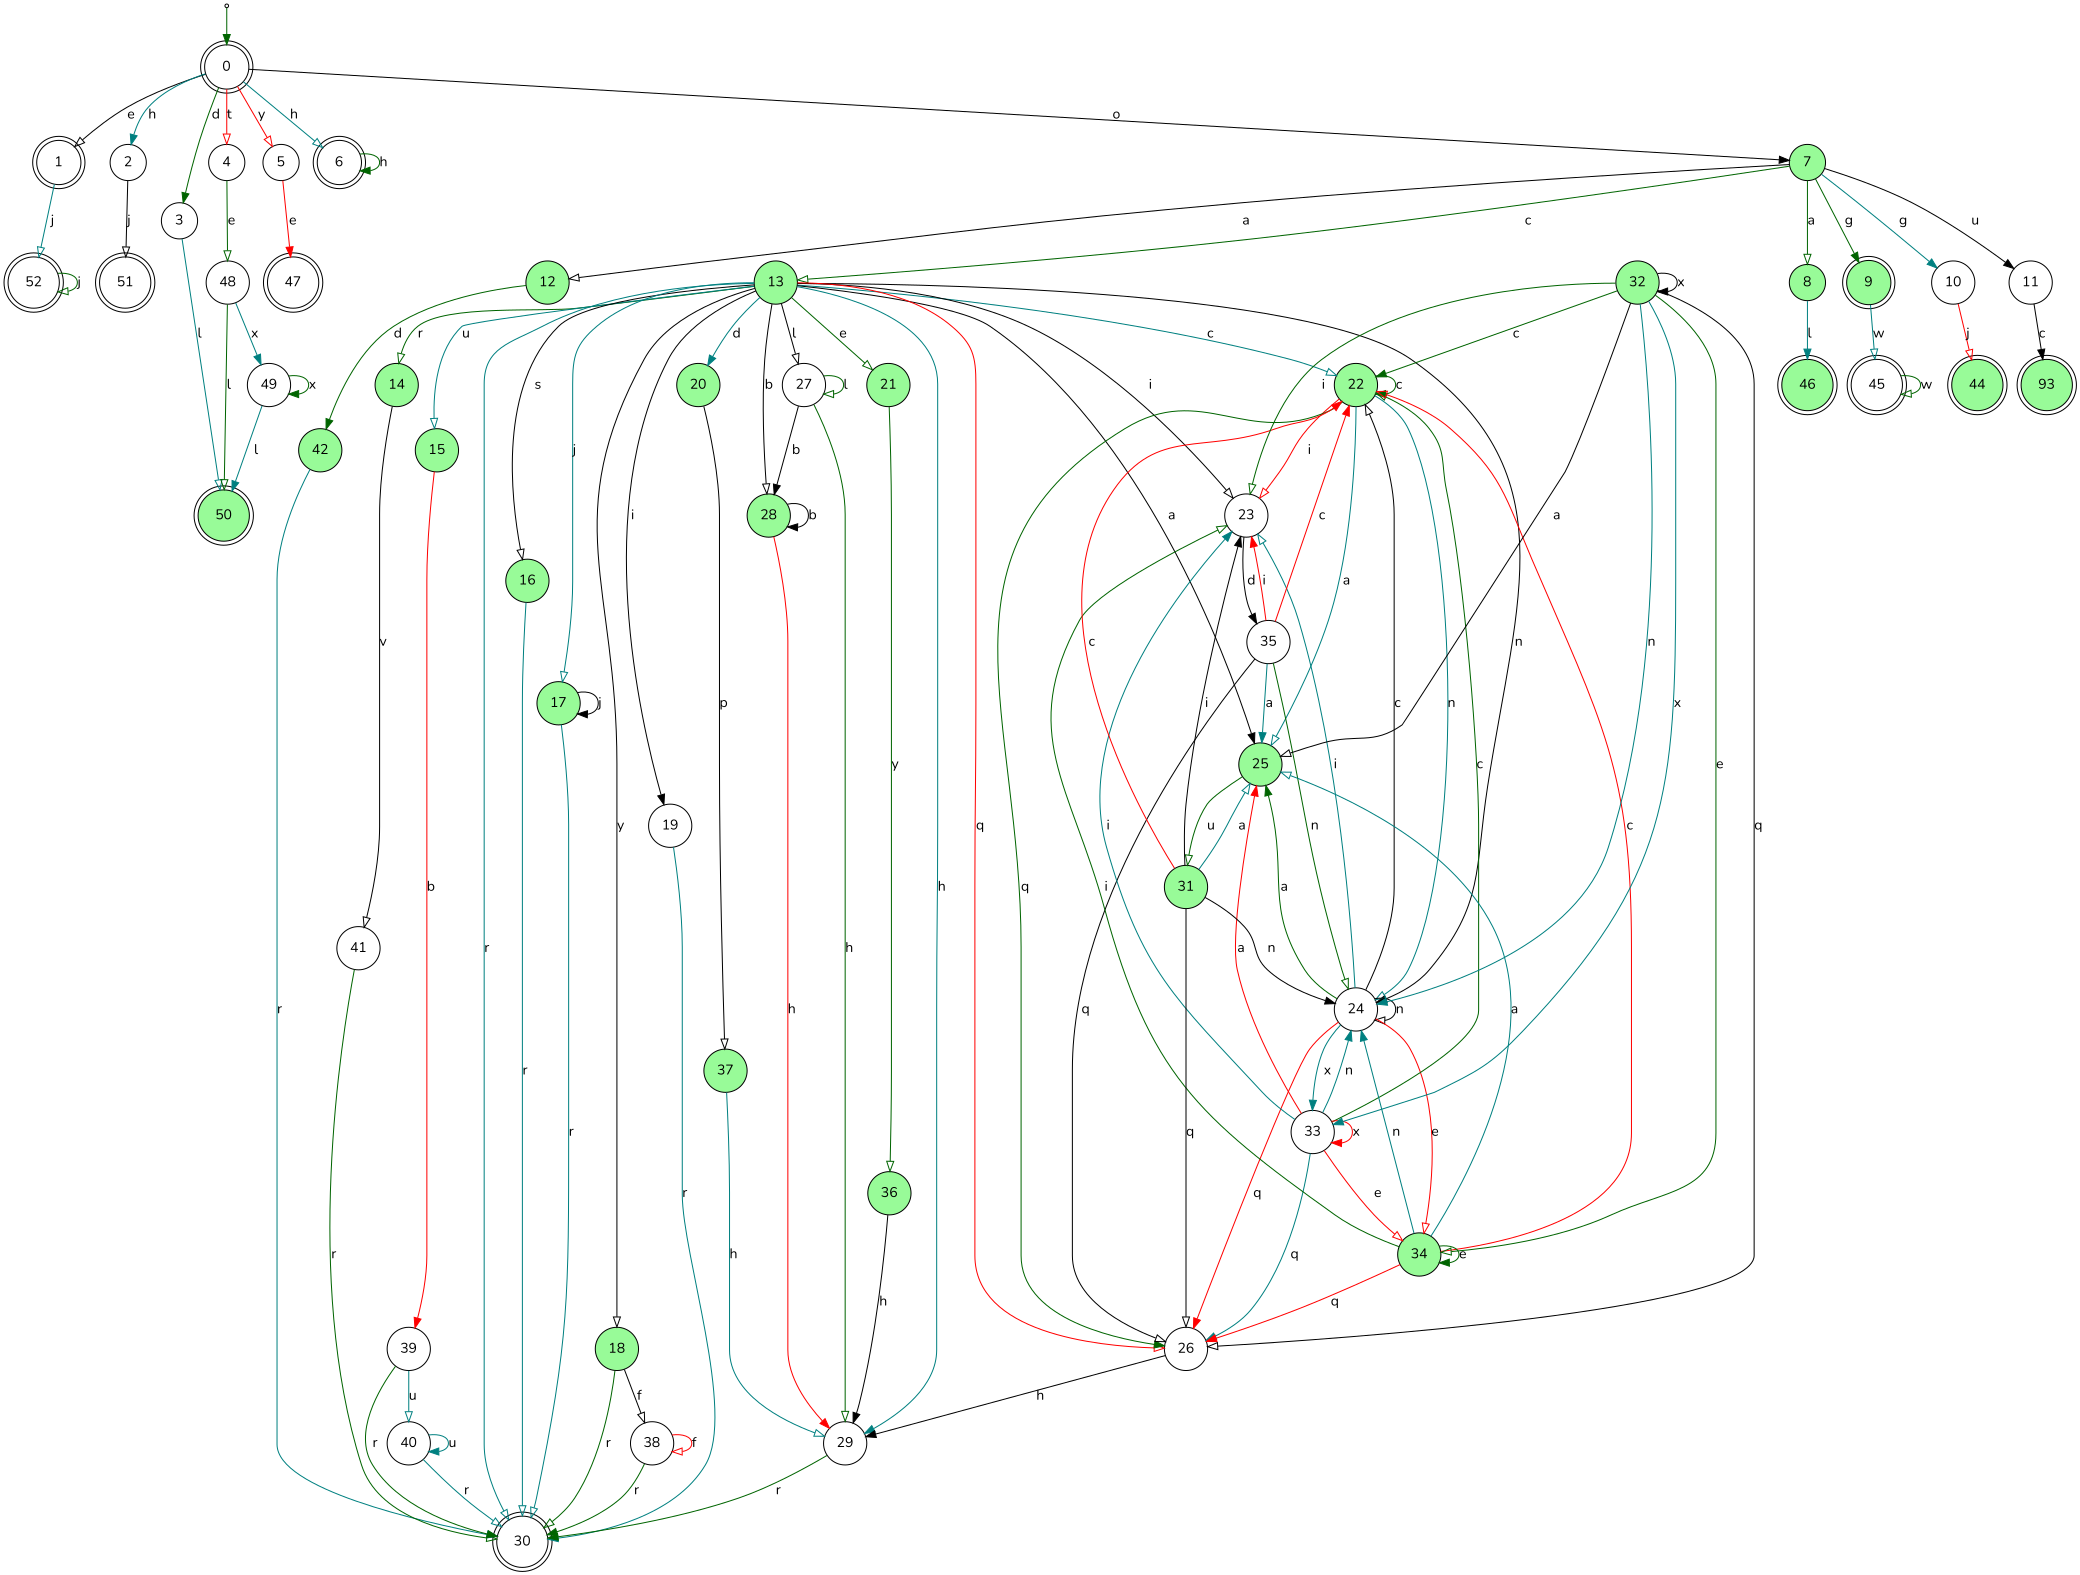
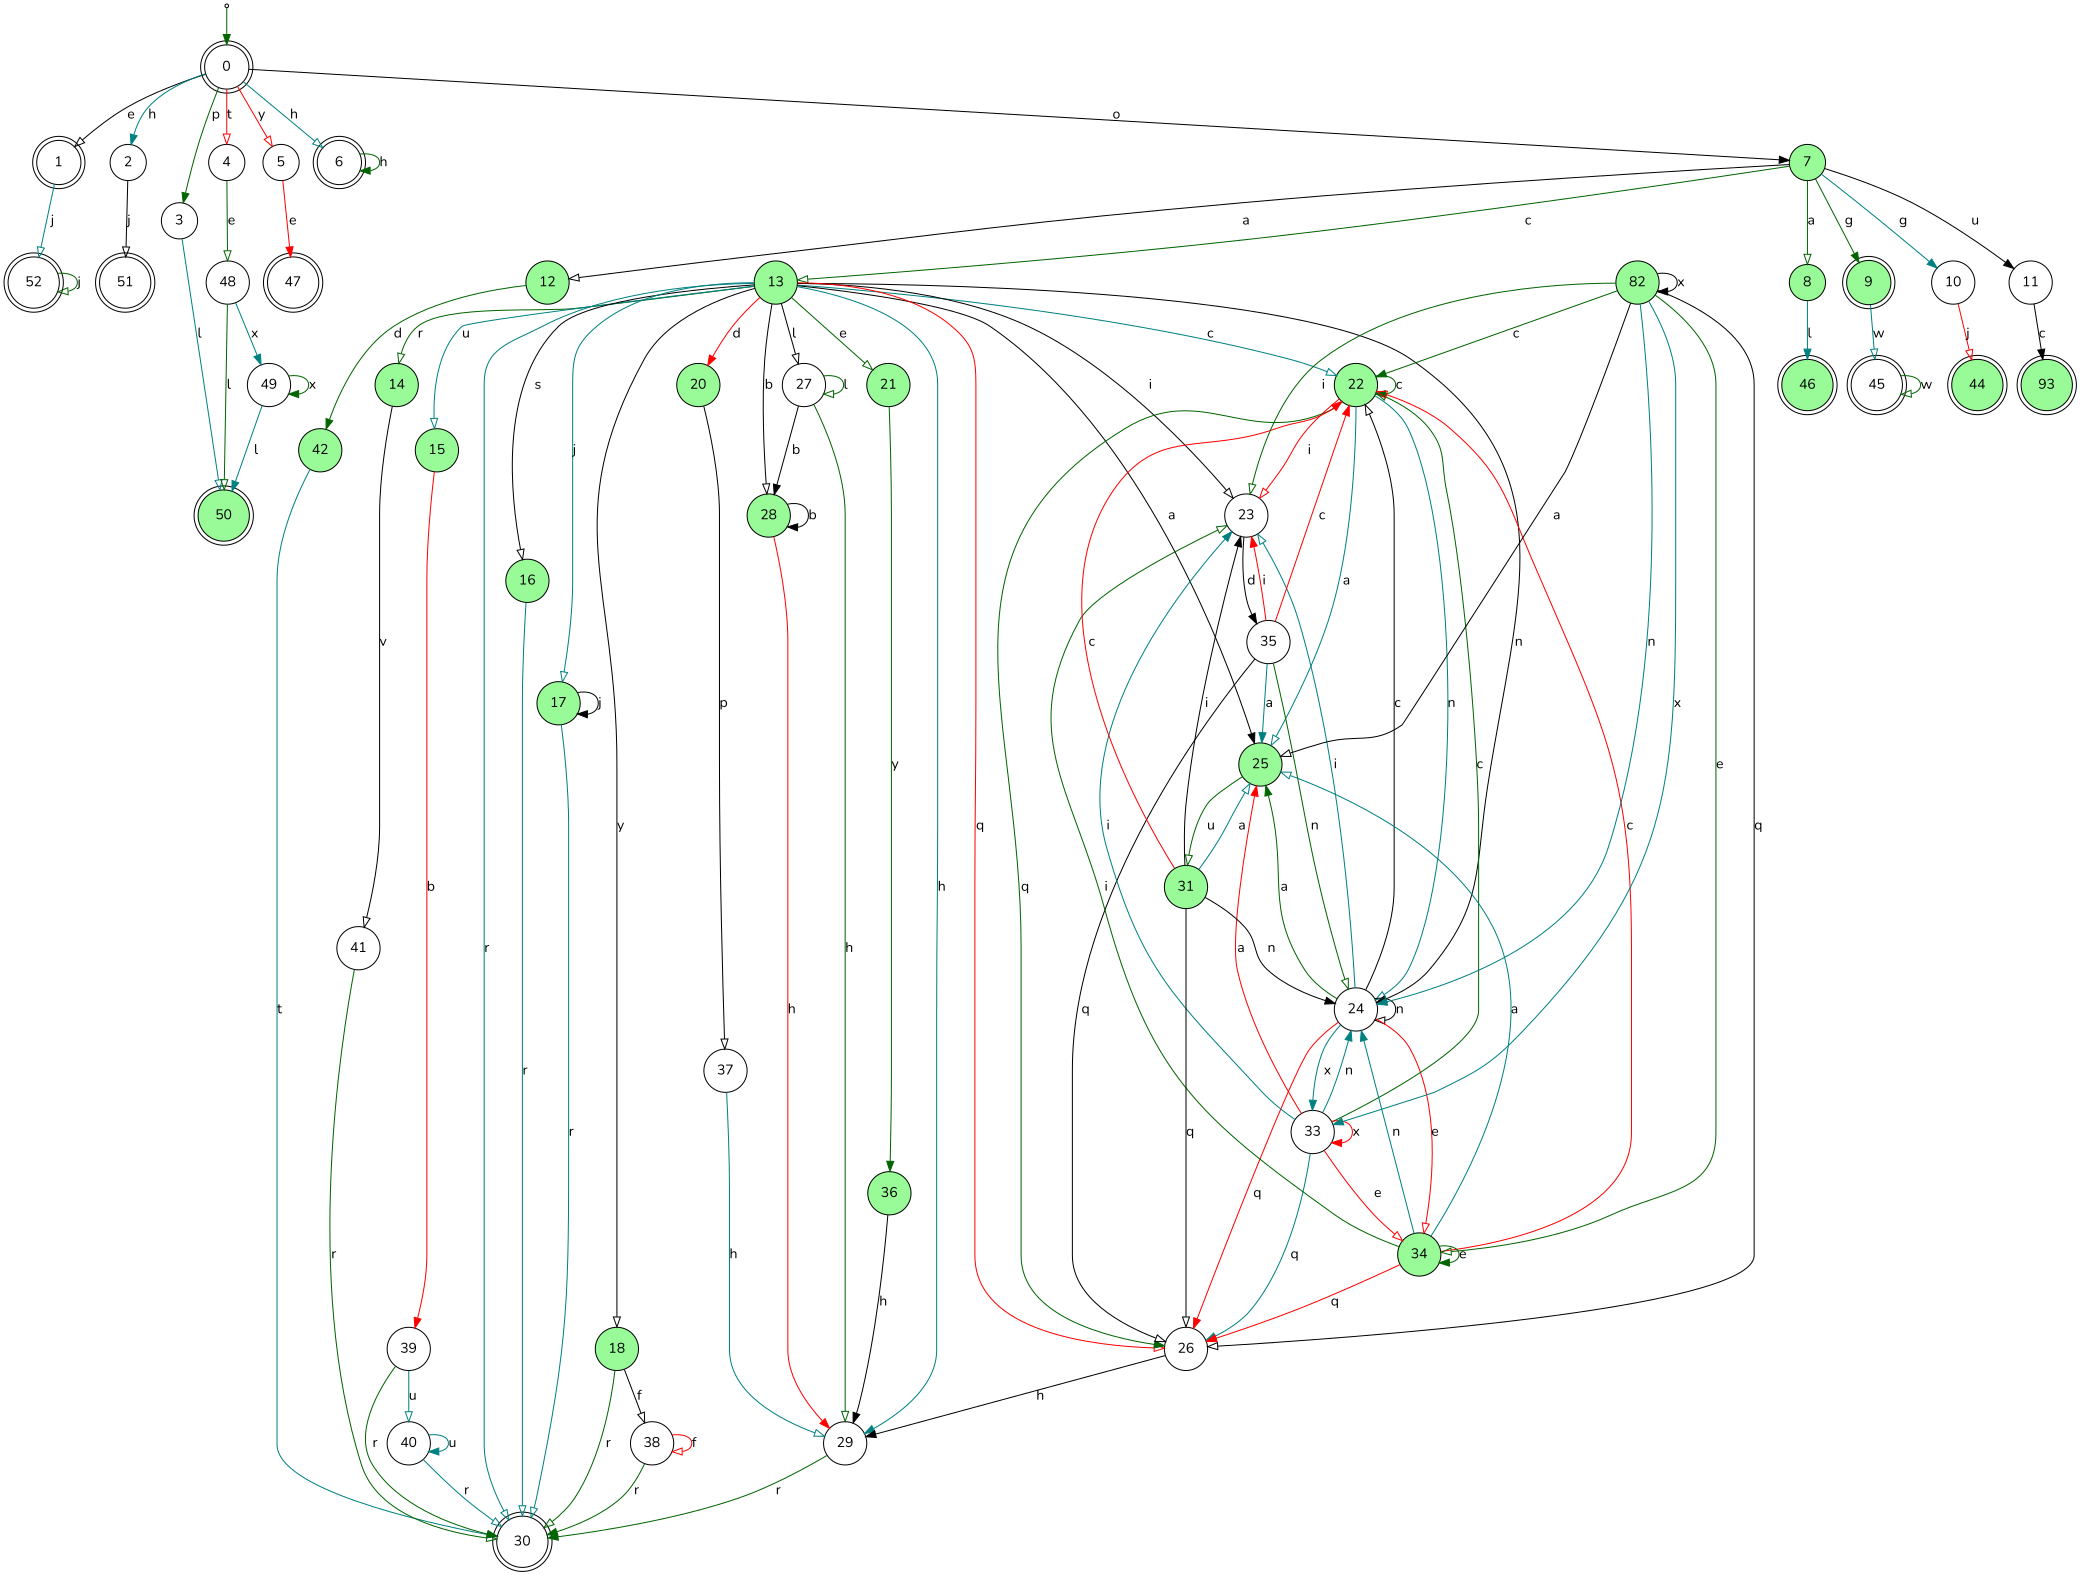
edge "0" -> "3": label "d" -> "p"
node "32": label "32" -> "82"
edge "13" -> "20": color teal -> red
edge "21" -> "36": arrowhead onormal -> normal
node "19": removed
edge "42" -> "30": label "r" -> "t"
node "37": fillcolor palegreen -> white
